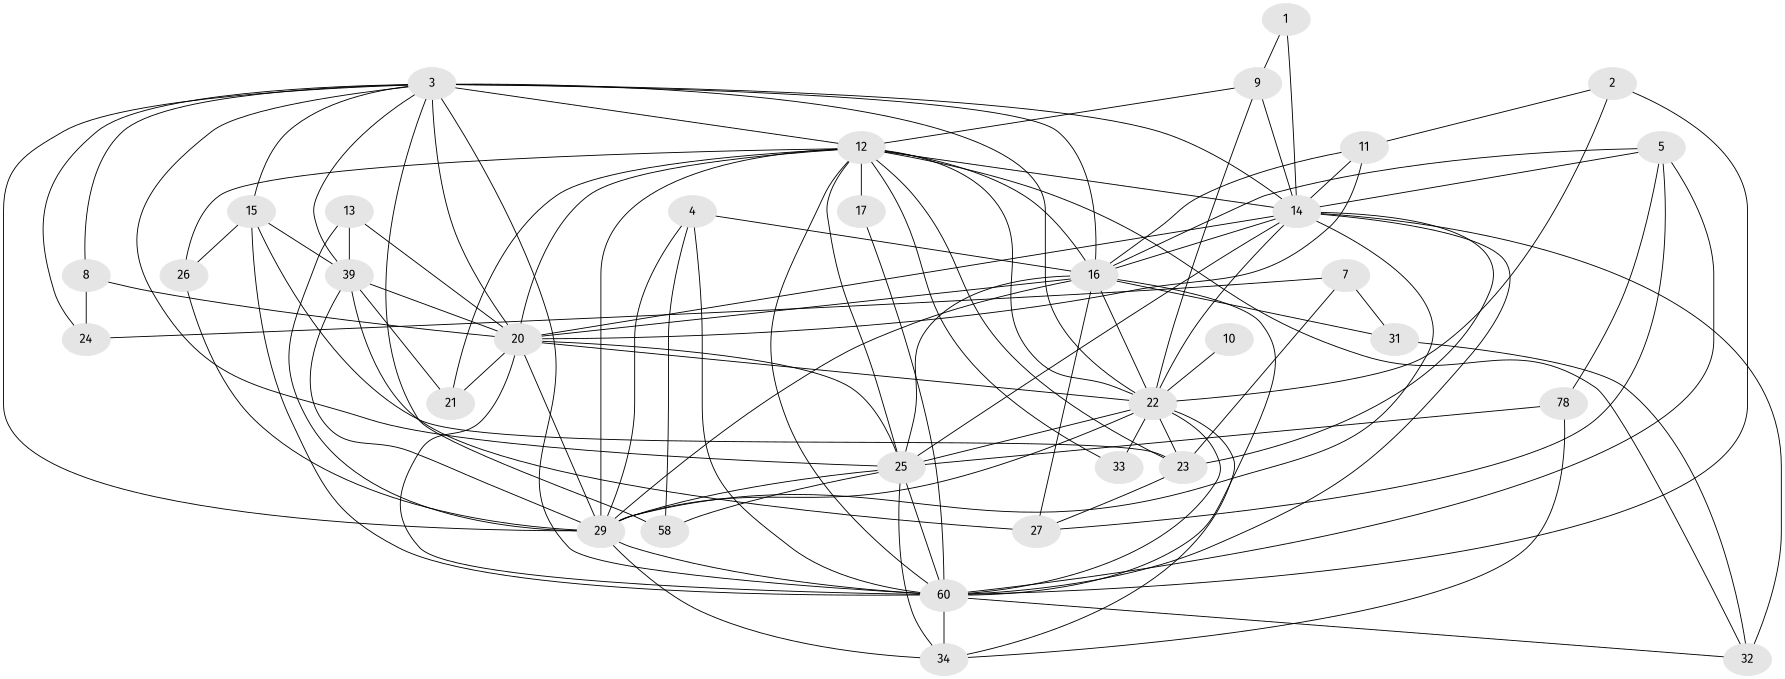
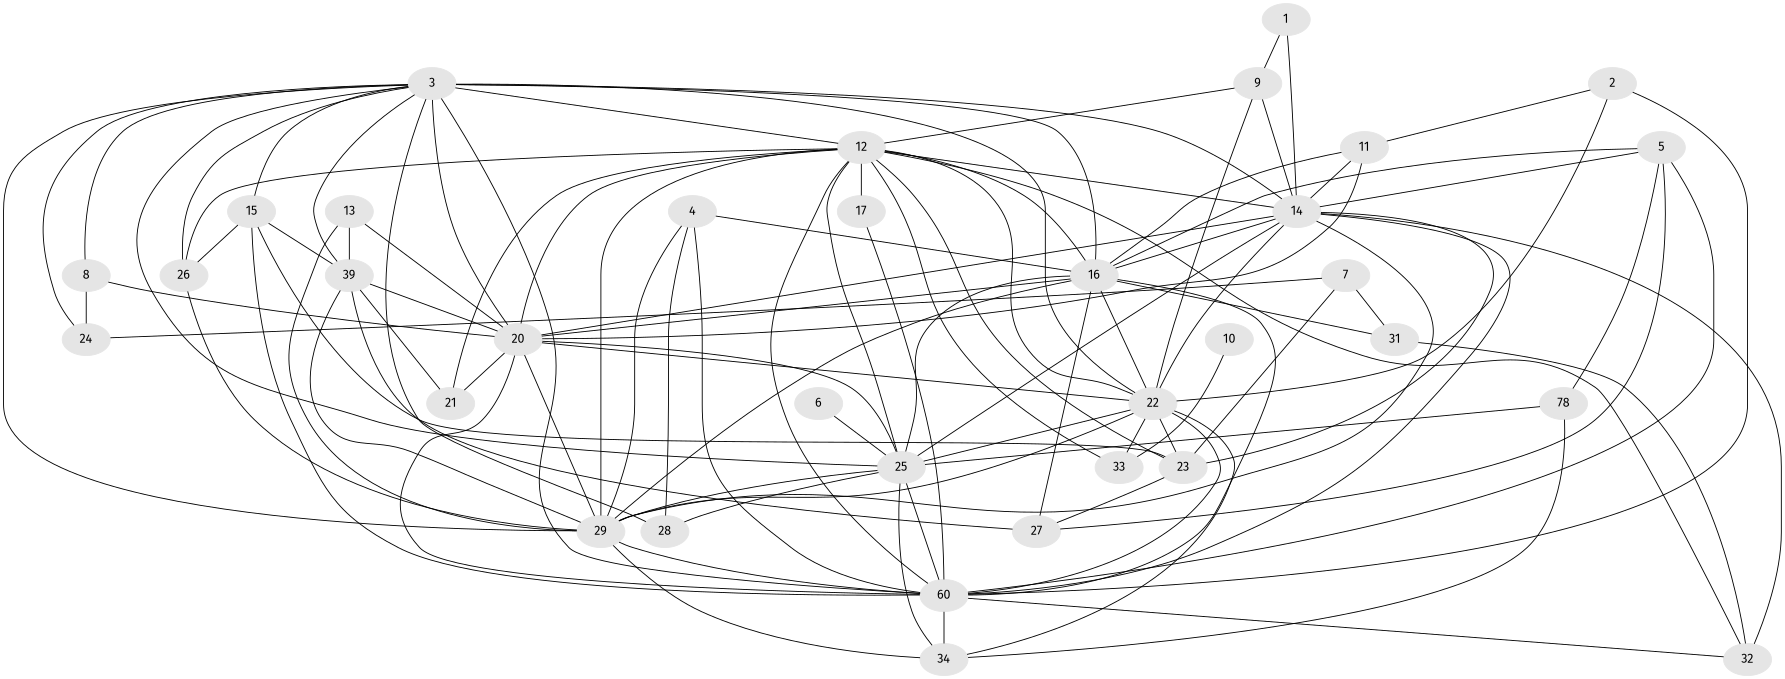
edge "3" -- "26": added
edge "10" -- "22": now "10" -- "33"
node "6": added
node "58": label "58" -> "28"
